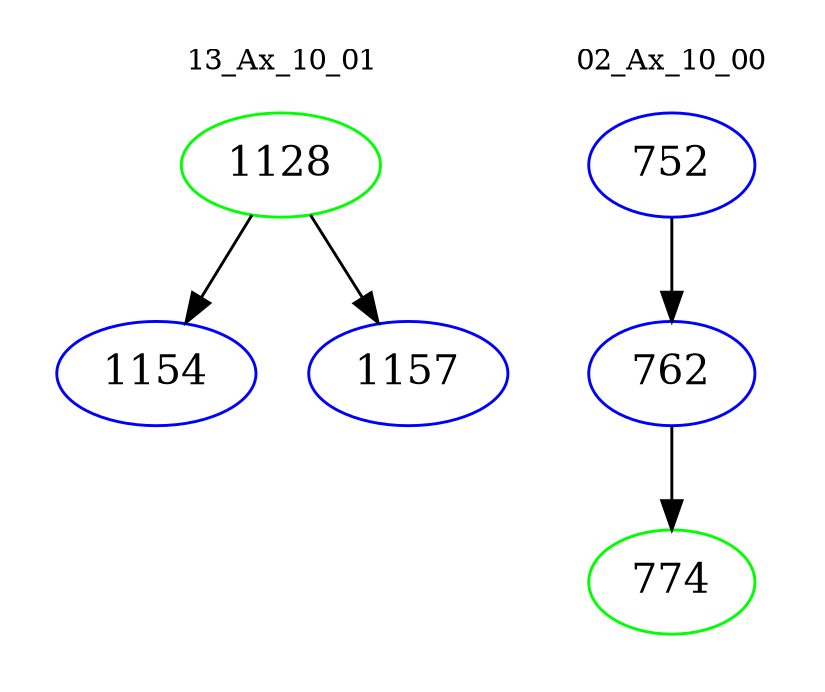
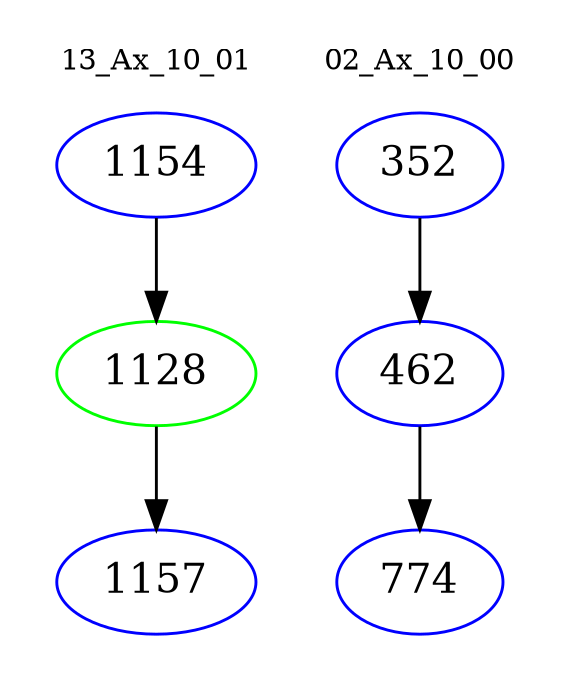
node "752": label "752" -> "352"
edge "1128" -> "1154": reversed
node "762": label "762" -> "462"
node "774": color green -> blue
